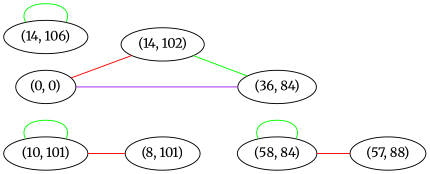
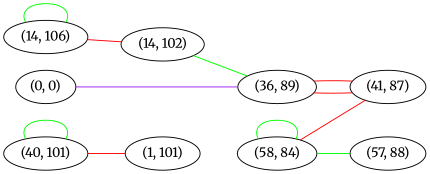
edge "(14, 102)" -- "(0, 0)": now "(14, 102)" -- "(14, 106)"
node "(36, 84)": label "(36, 84)" -> "(36, 89)"
node "(41, 87)": added
node "(10, 101)": label "(10, 101)" -> "(40, 101)"
node "(8, 101)": label "(8, 101)" -> "(1, 101)"
edge "(58, 84)" -- "(57, 88)": color red -> green
